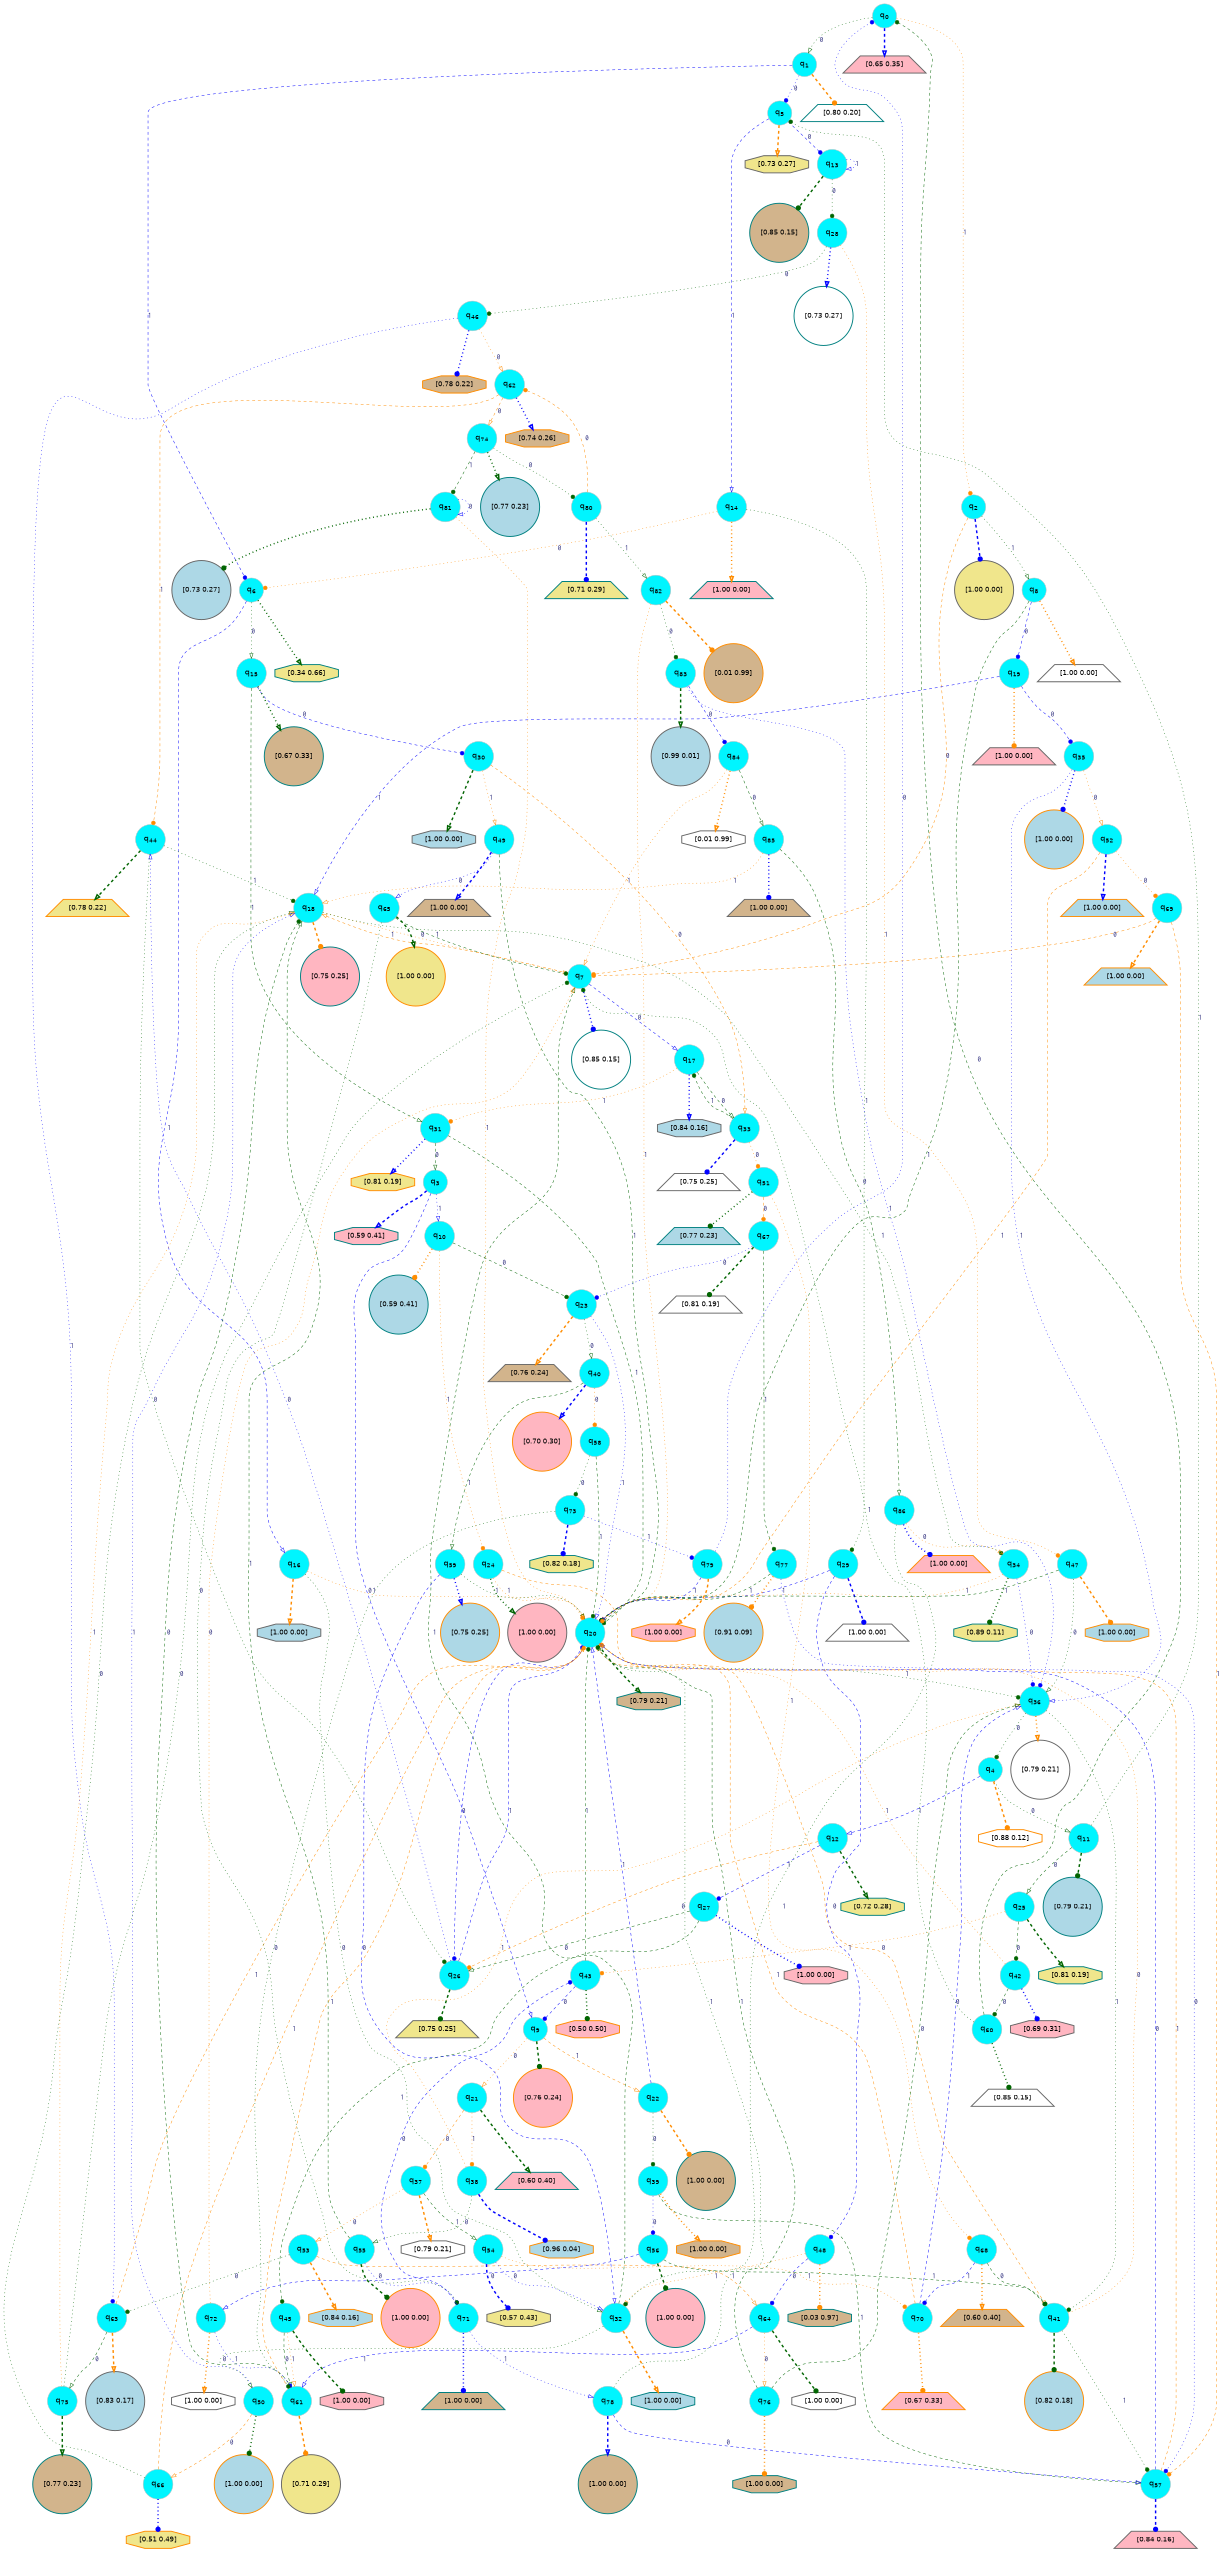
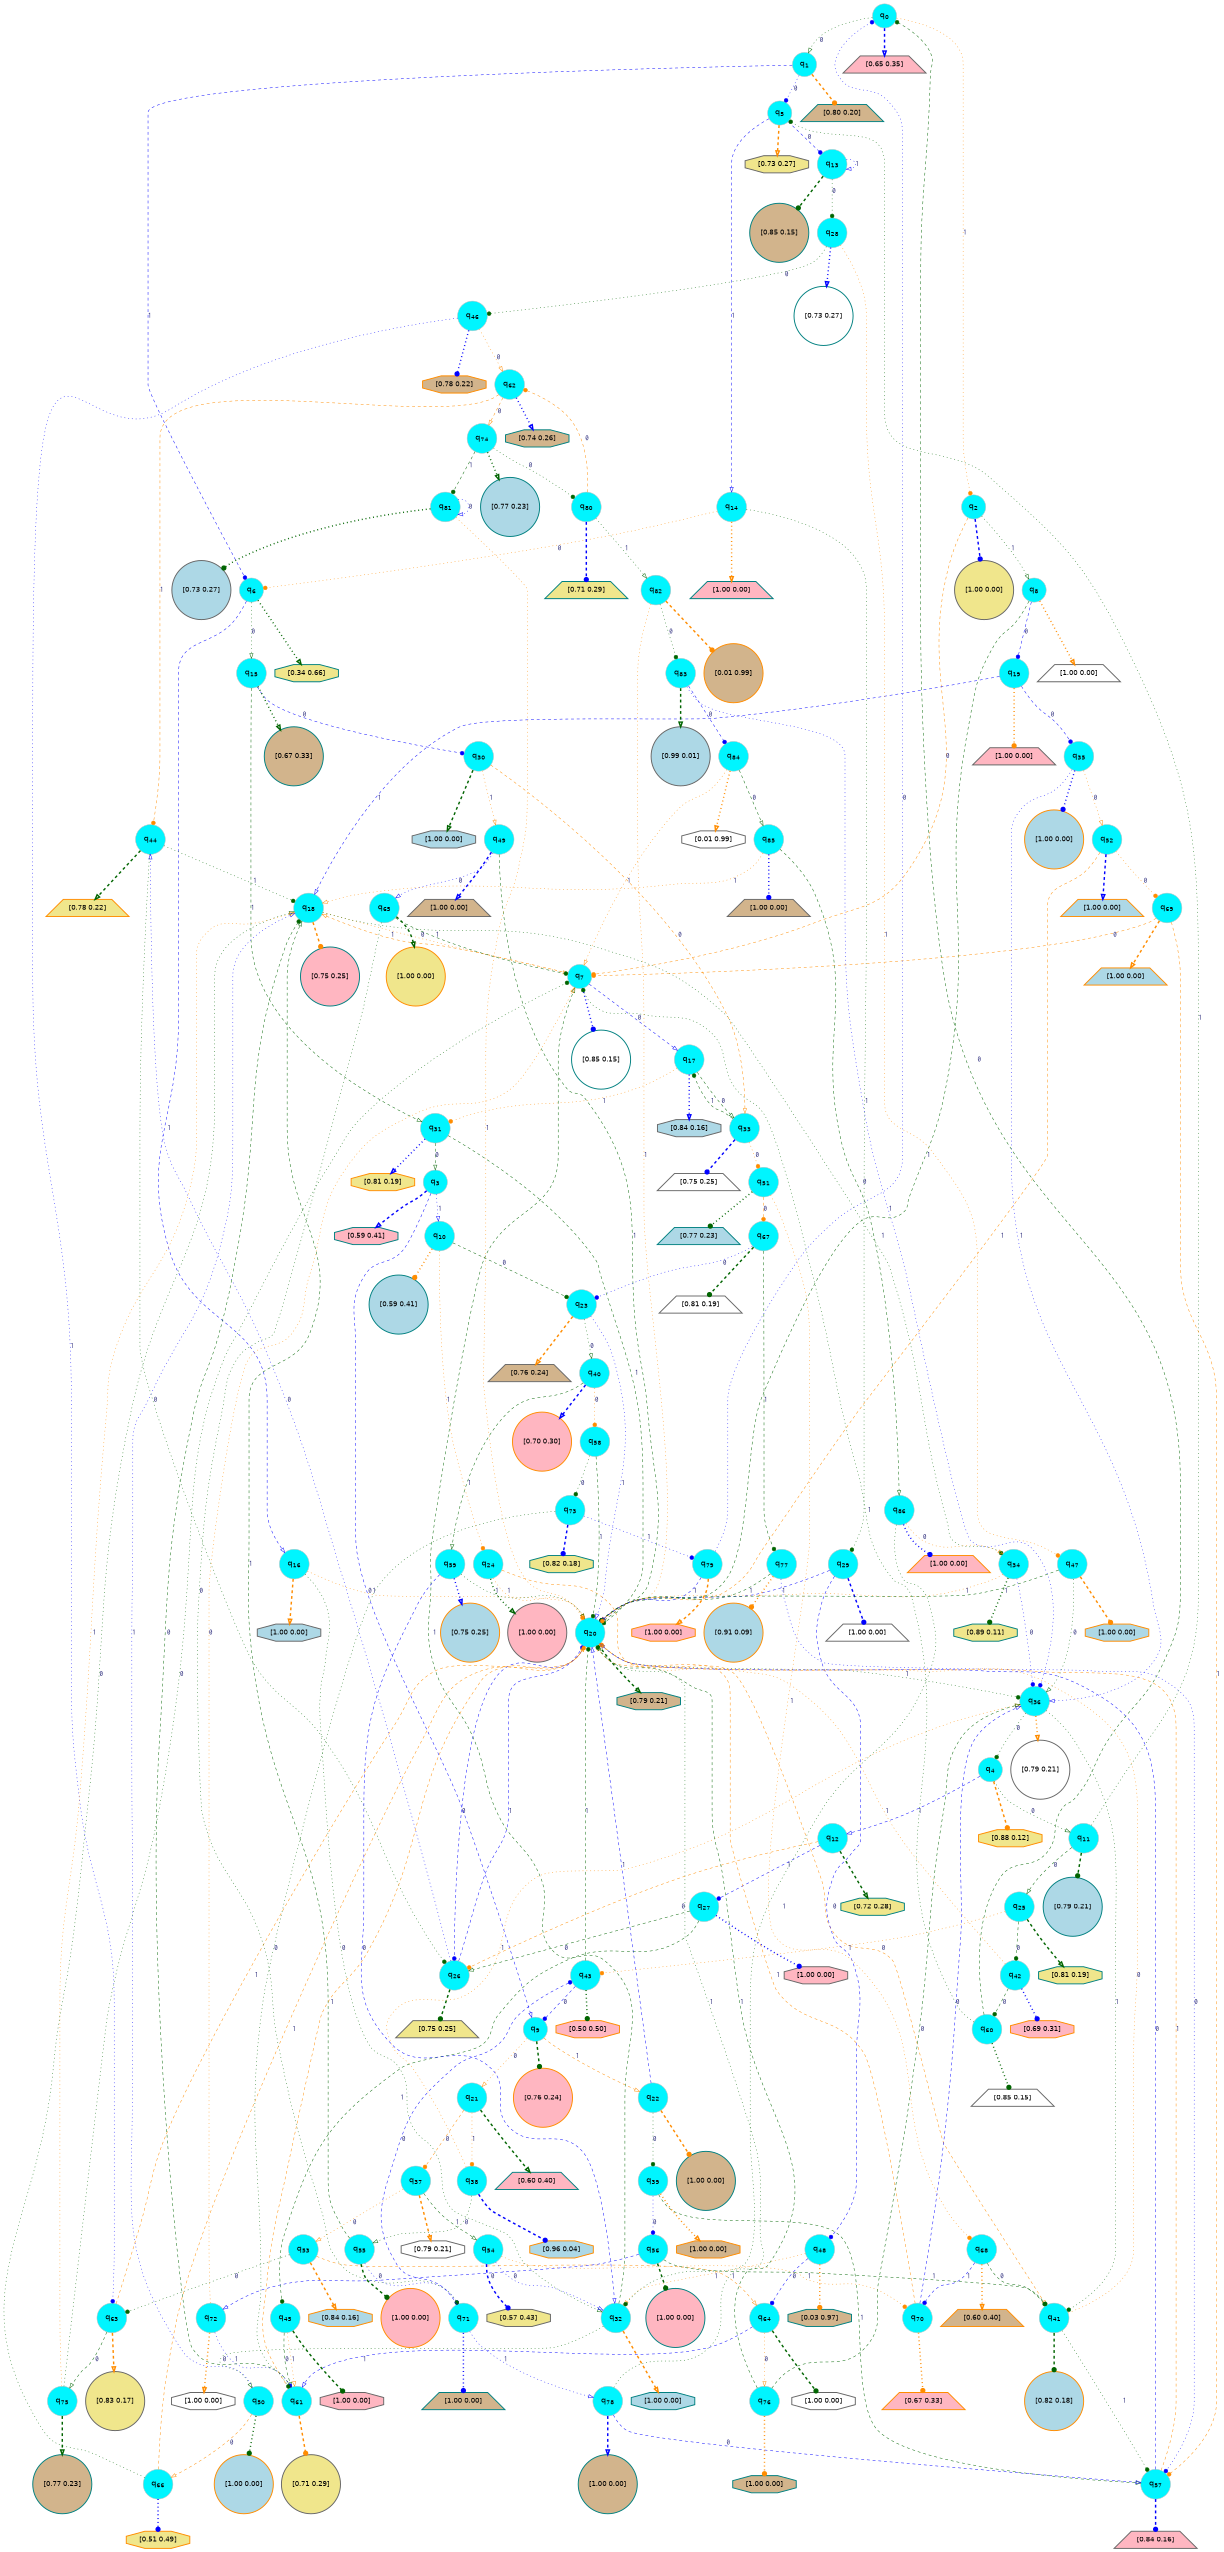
node "[0.80 0.20]": fillcolor white -> tan
node "[0.74 0.26]": color darkorange -> teal
node "[0.88 0.12]": fillcolor white -> khaki
node "[0.69 0.31]": color gray40 -> darkorange
node "[0.83 0.17]": fillcolor lightblue -> khaki
